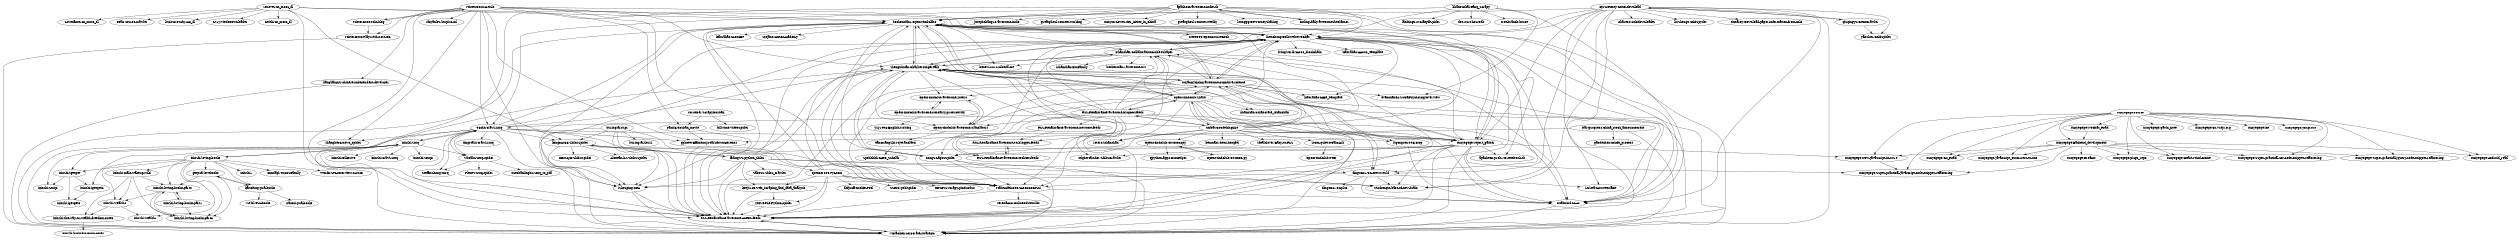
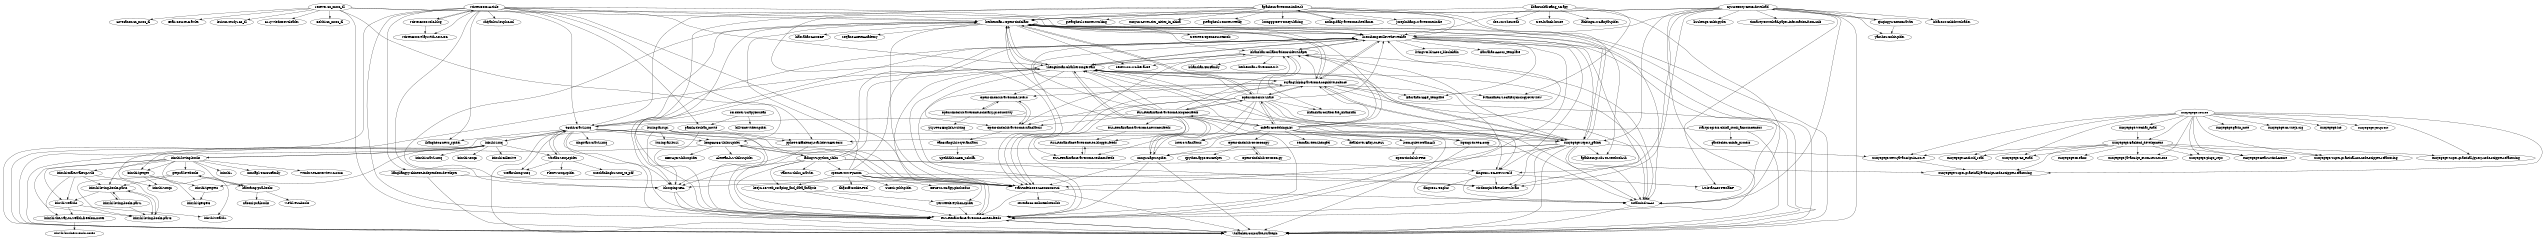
node "zotero/ishanshan": label "zotero/ishanshan" -> "zotero/translators"
node "NightMarcher/ZhihuCrawler": removed
edge "liangliangyy/chinese-independent-developer" -> "MaiYunfei2000/IA003CoCoSci": added
edge "MisterBooo/Play-With-Sort-OC" -> "ViolaChen/corporate-strategic": now "MisterBooo/Article" -> "ViolaChen/corporate-strategic"
